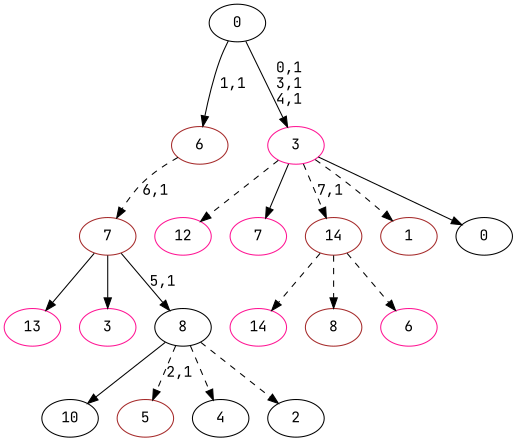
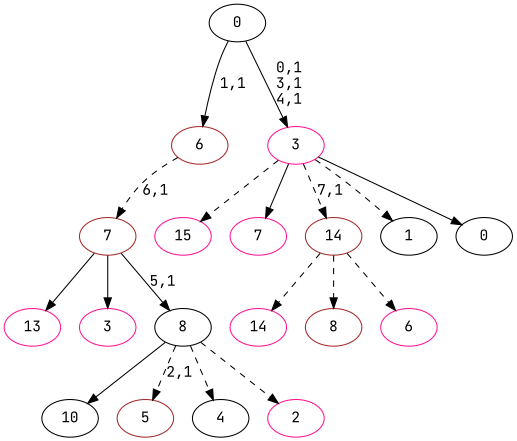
node "12": label "12" -> "15"
node "1": color brown -> black
node "2": color black -> deeppink
